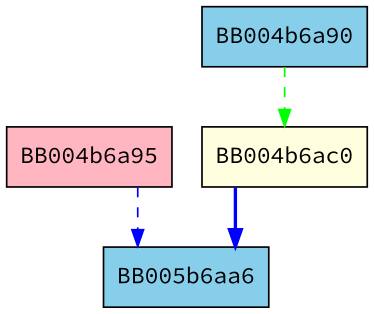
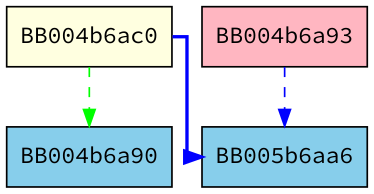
edge "BB004b6a90" -> "BB004b6ac0": reversed
node "BB004b6a95": label "BB004b6a95" -> "BB004b6a93"
